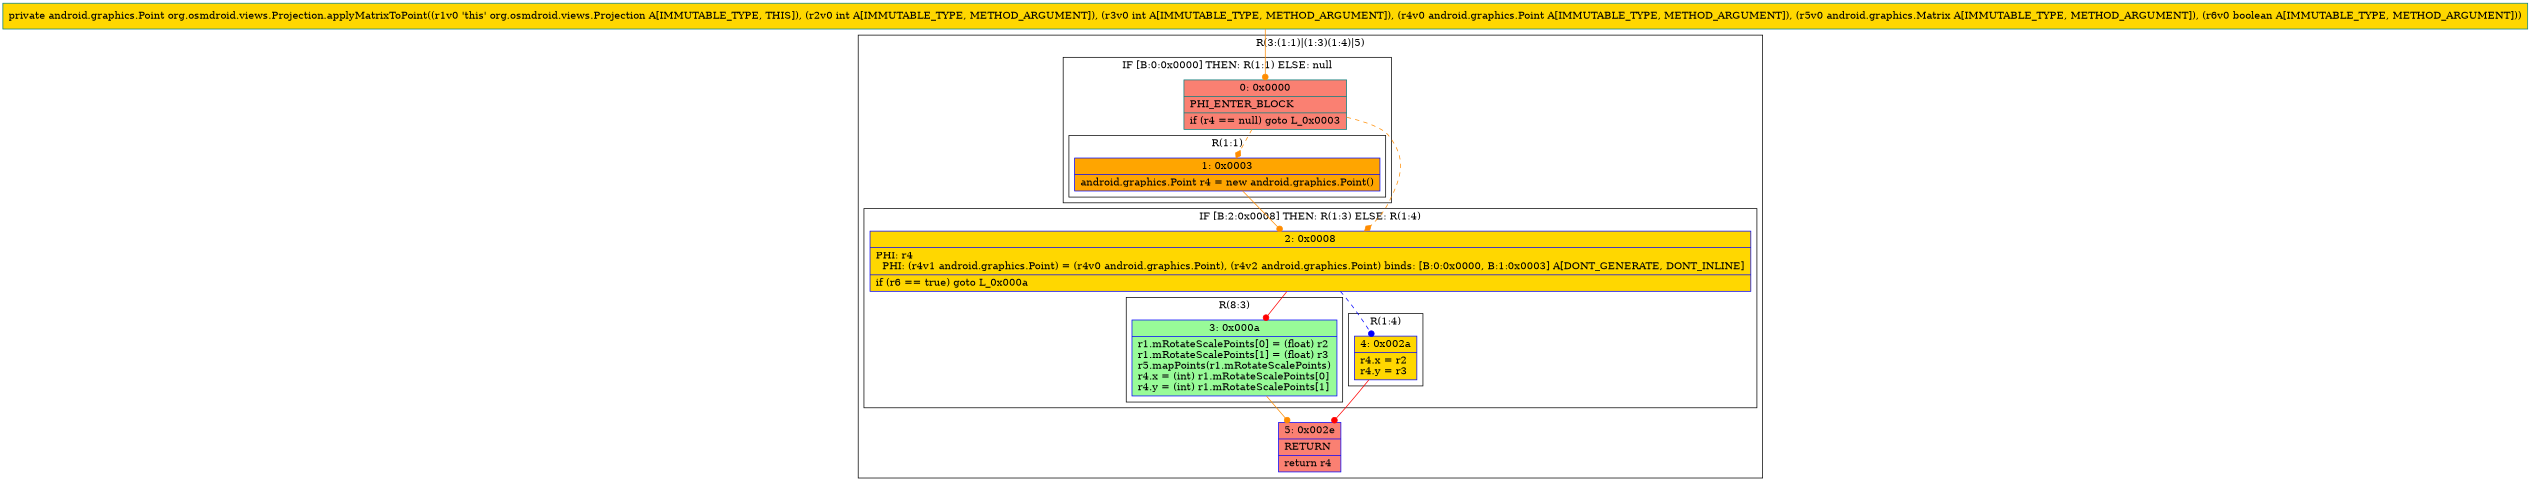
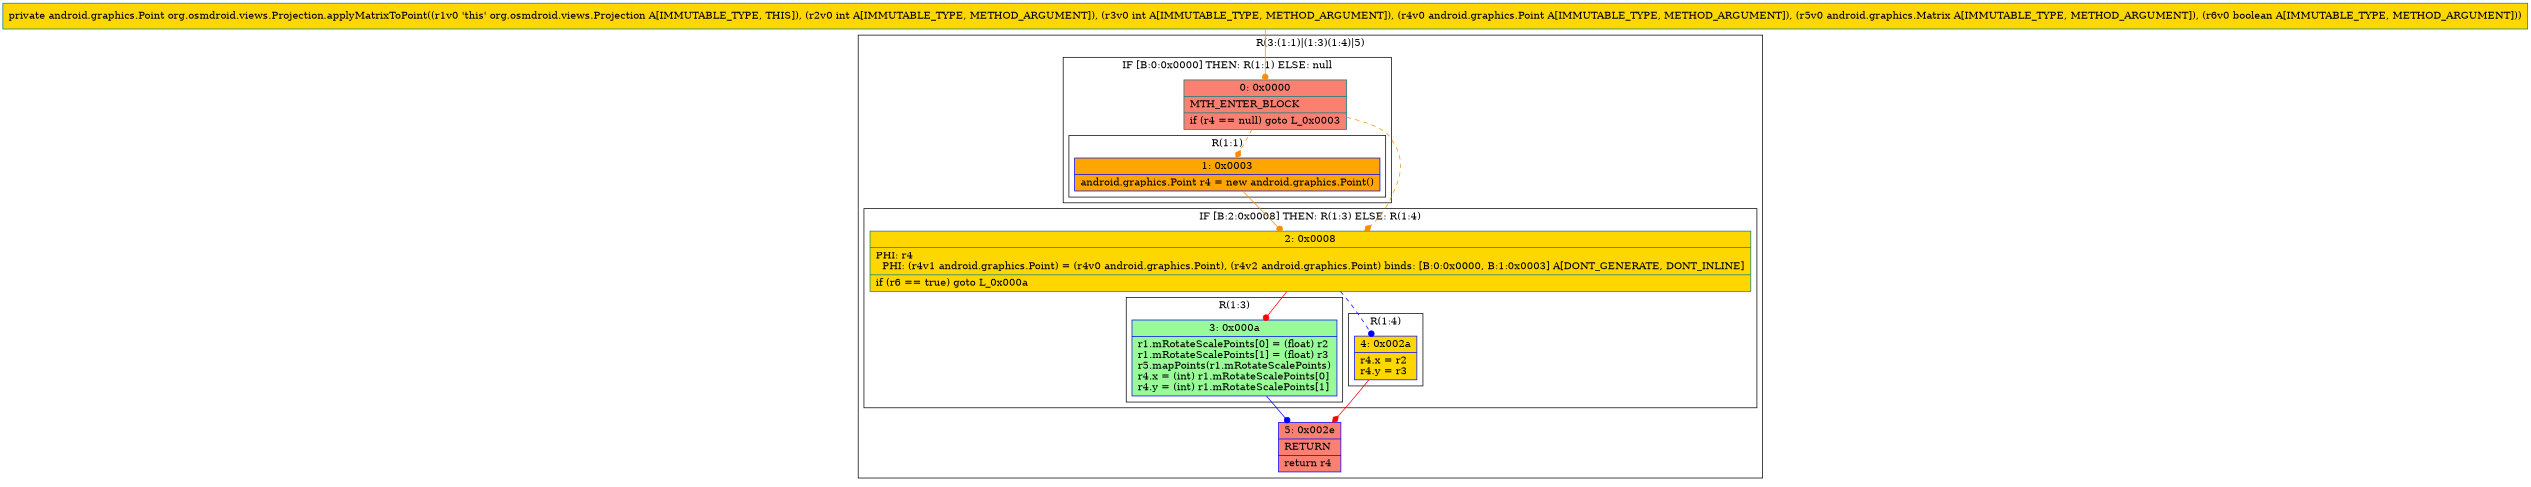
node "0: 0x0000": text "PHI_ENTER_BLOCK" -> "MTH_ENTER_BLOCK"
node "2: 0x0008": color blue -> teal
cluster "R(8:3)": label "R(8:3)" -> "R(1:3)"
edge "4: 0x002a" -> "5: 0x002e": arrowhead dot -> diamond
edge "3: 0x000a" -> "5: 0x002e": color darkorange -> blue
